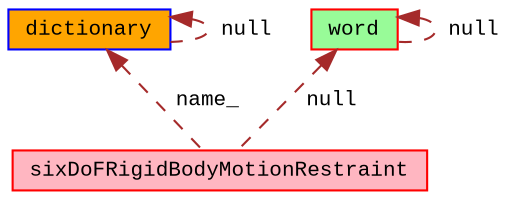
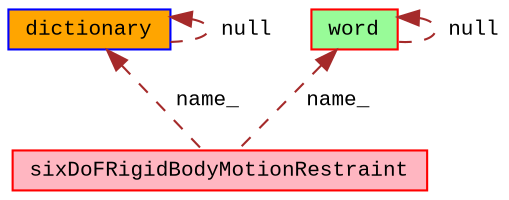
edge "sixDoFRigidBodyMotionRestraint" -> "word": label " null" -> " name_"
